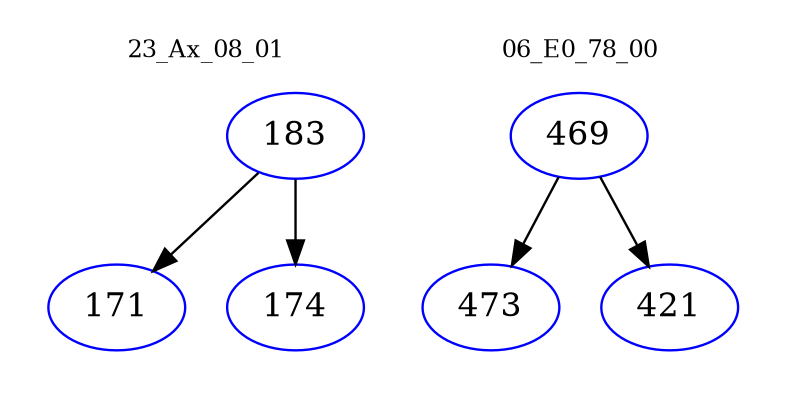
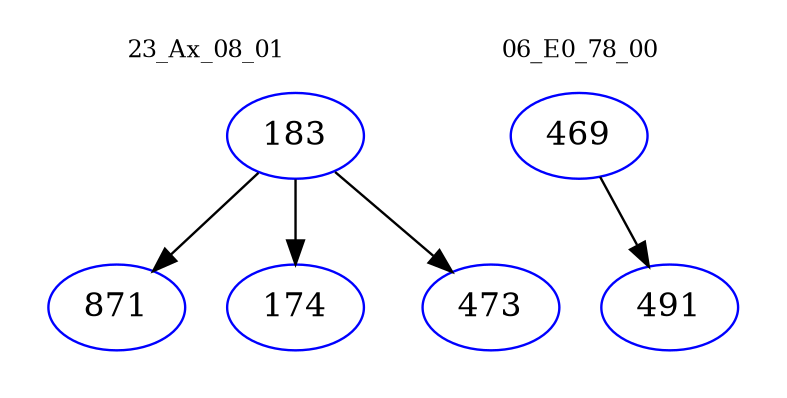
edge "469" -> "473": now "183" -> "473"
node "171": label "171" -> "871"
node "421": label "421" -> "491"
